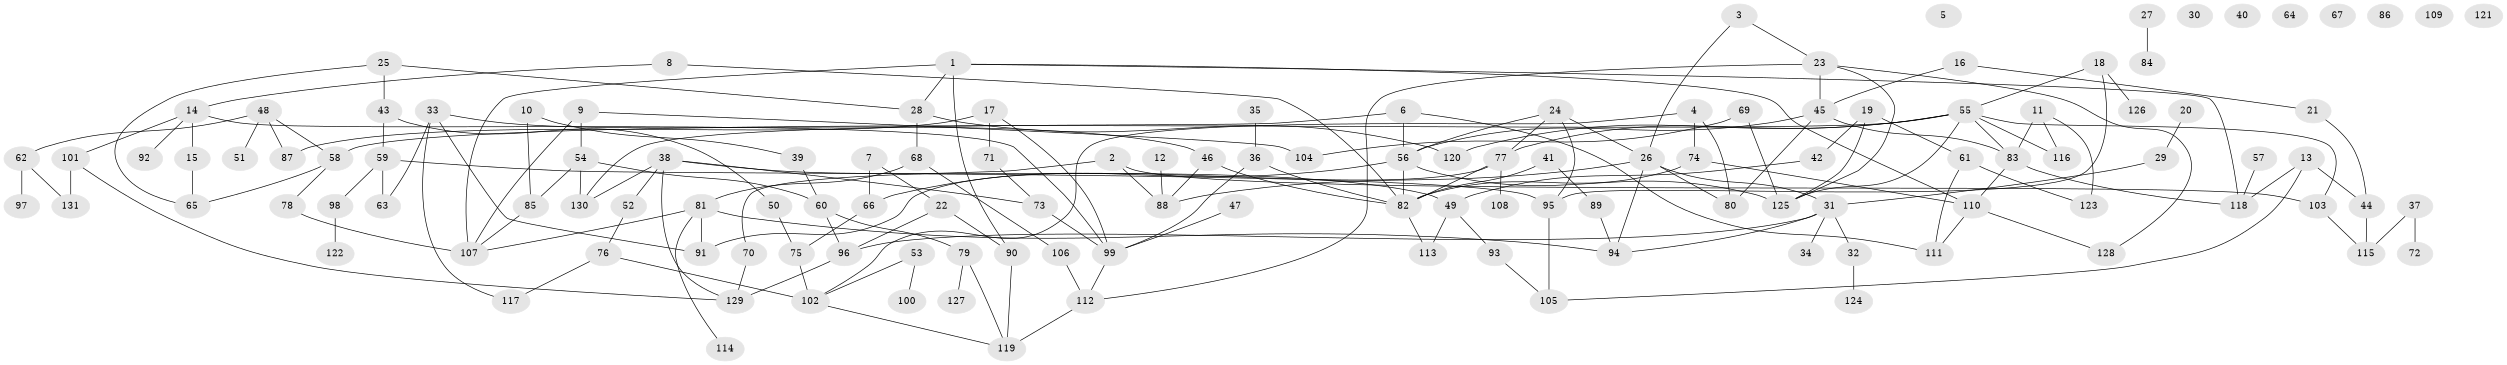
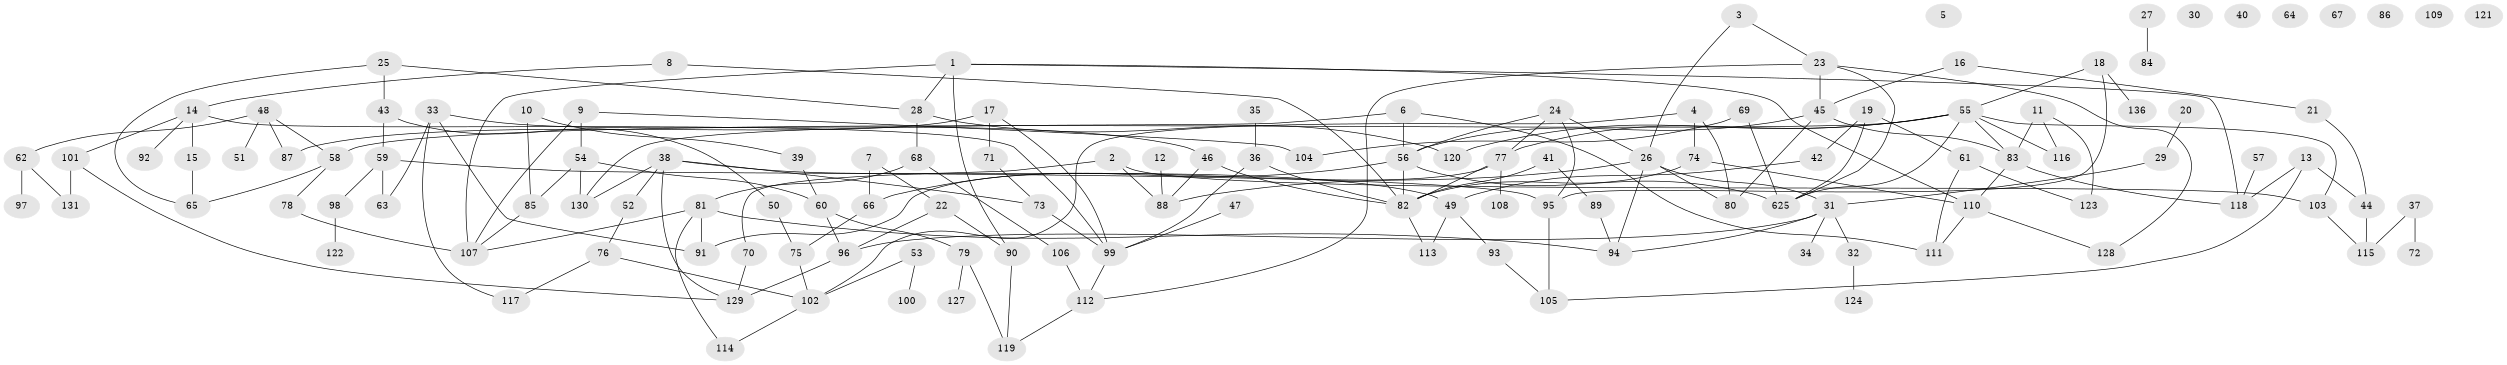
node "126": label "126" -> "136"
node "125": label "125" -> "625"
edge "102" -- "119": now "102" -- "114"
